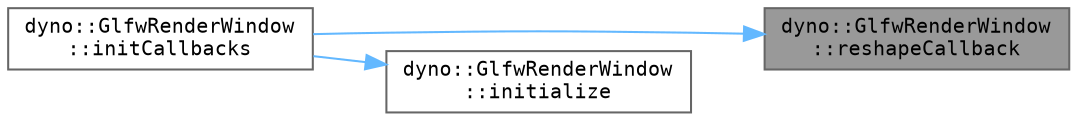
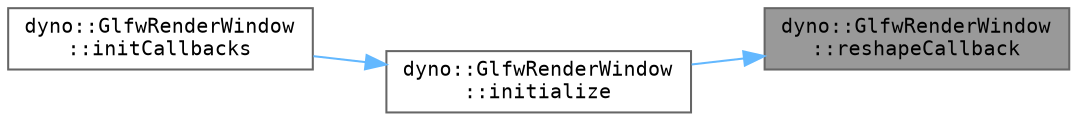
edge "dyno::GlfwRenderWindow ::initCallbacks" -> "dyno::GlfwRenderWindow ::reshapeCallback": now "dyno::GlfwRenderWindow ::initialize" -> "dyno::GlfwRenderWindow ::reshapeCallback"
